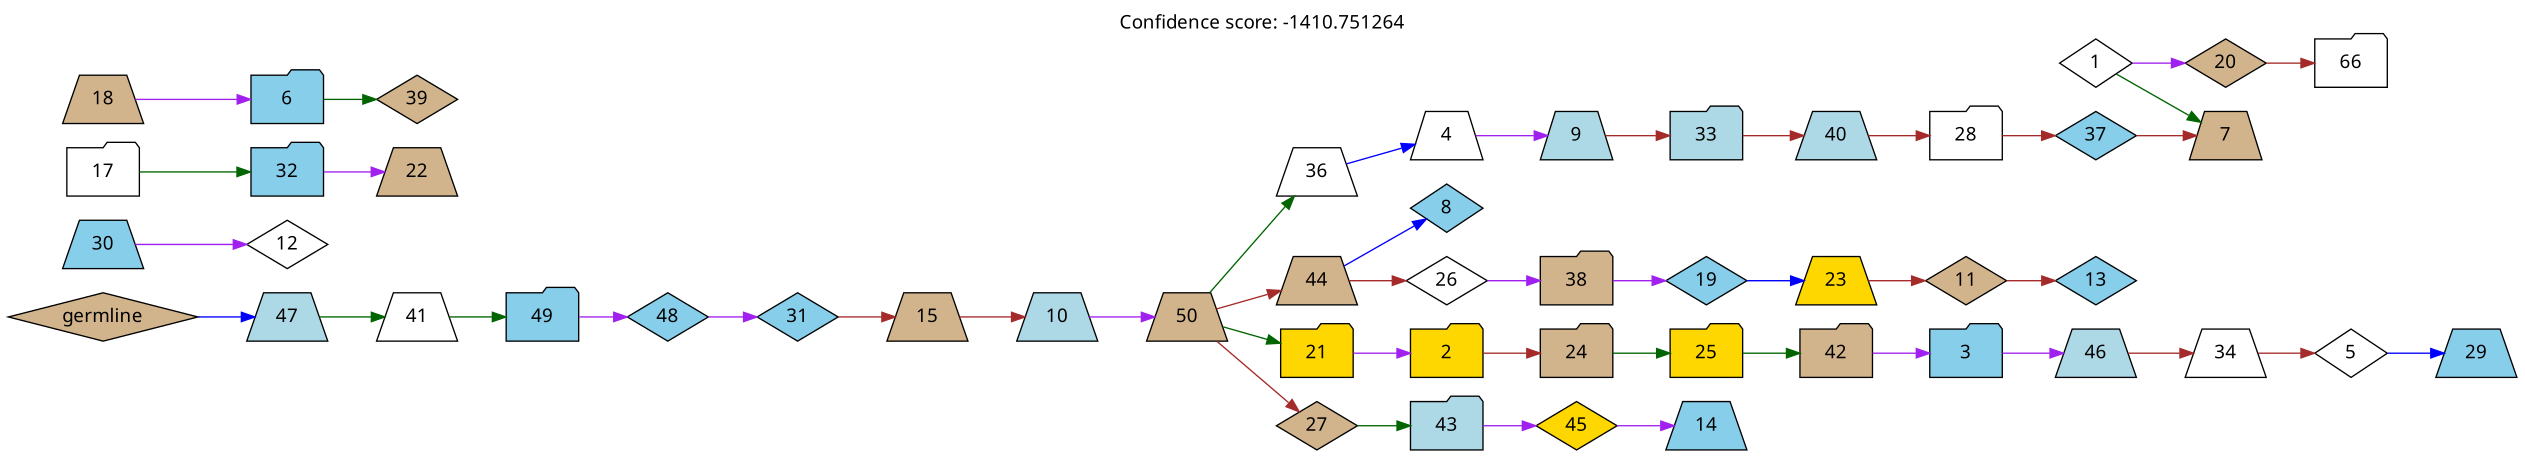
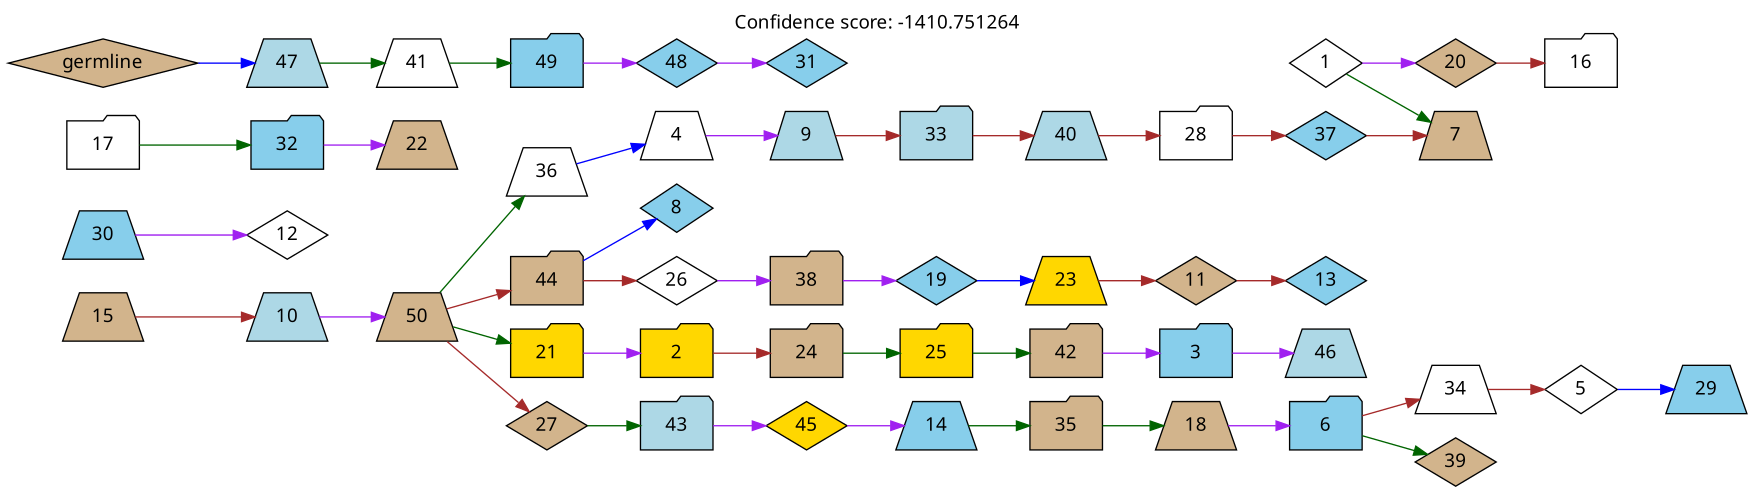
node "66": label "66" -> "16"
node "44": shape trapezium -> folder
edge "31" -> "15": removed
edge "46" -> "34": now "6" -> "34"
node "35": added
